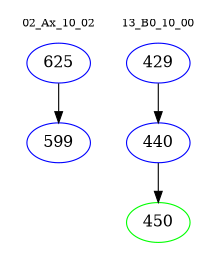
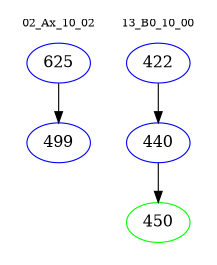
node "429": label "429" -> "422"
node "599": label "599" -> "499"
